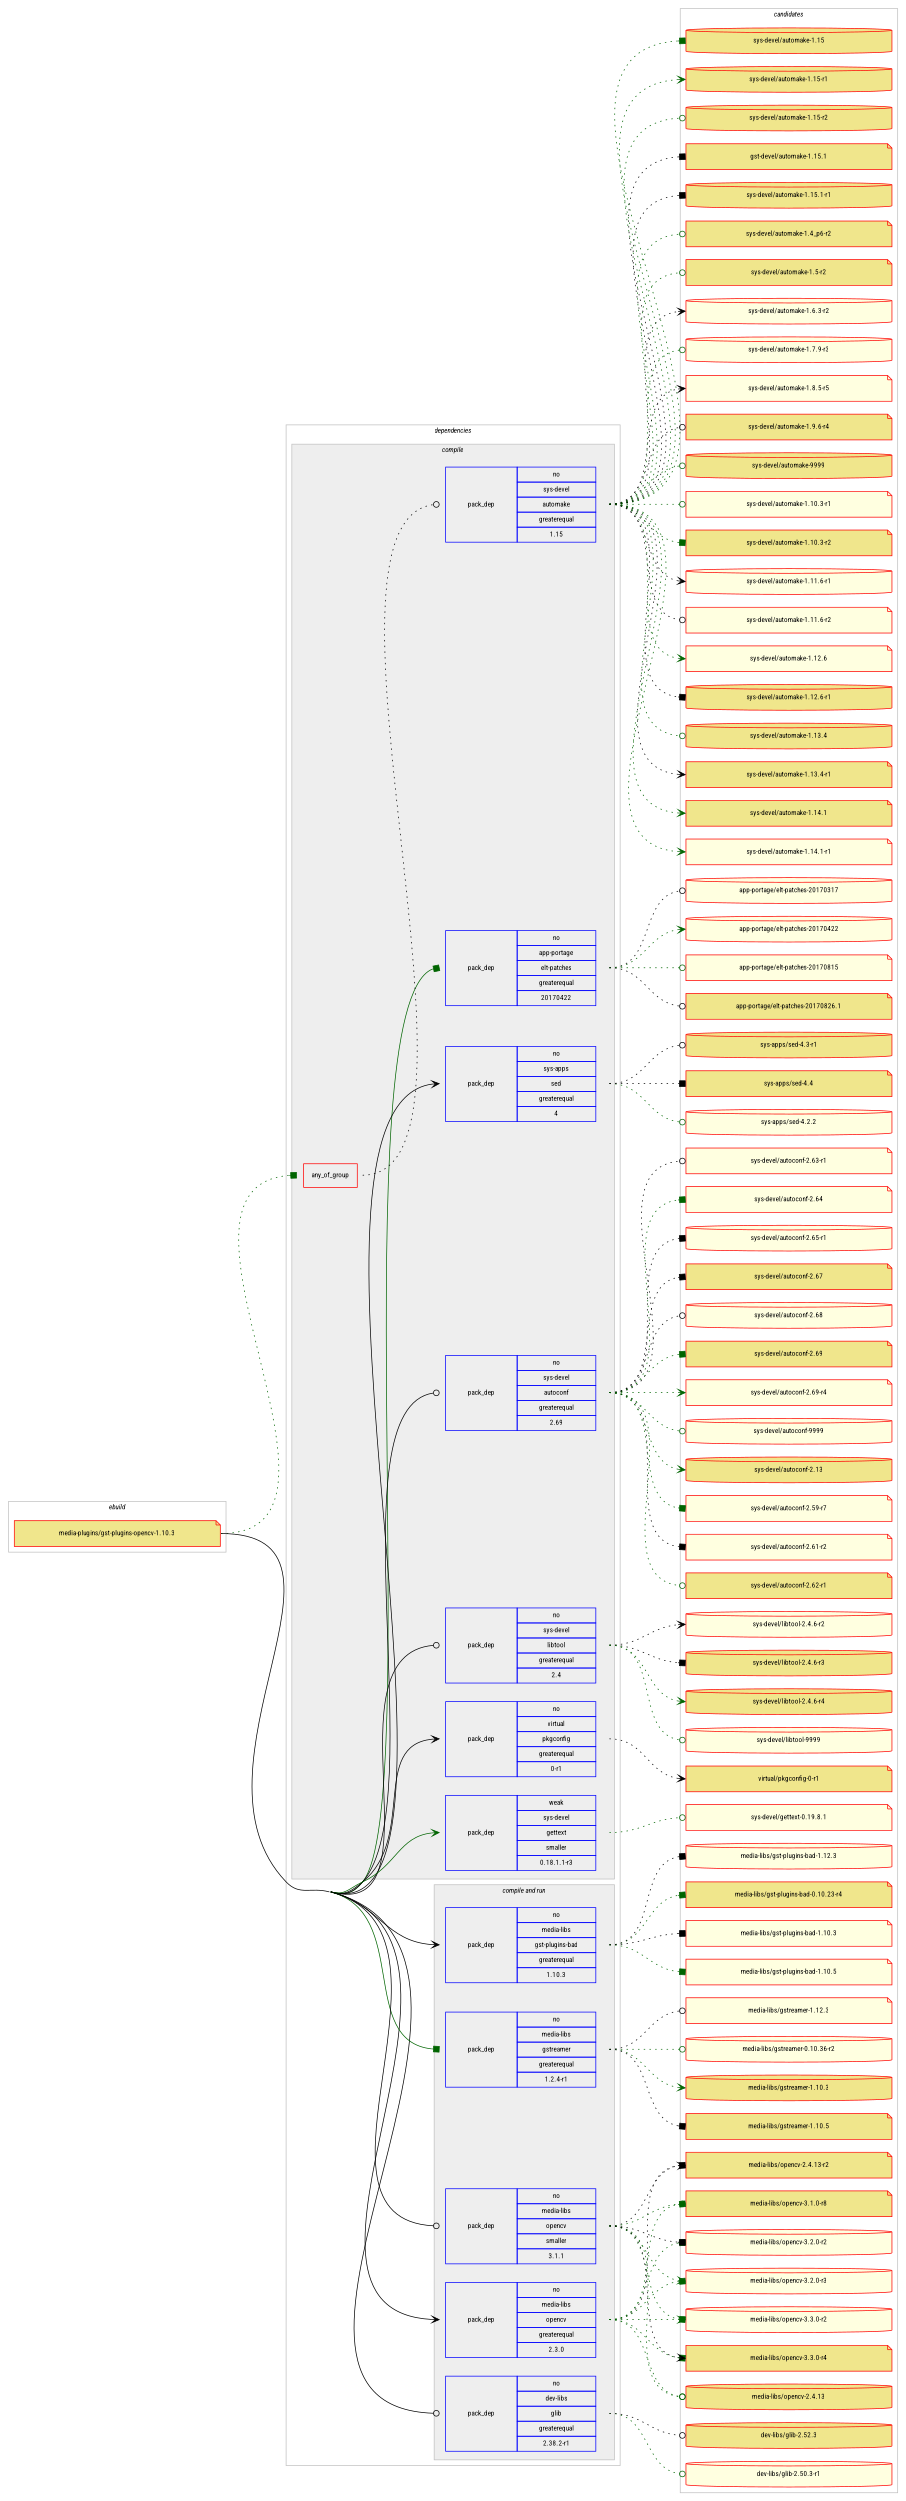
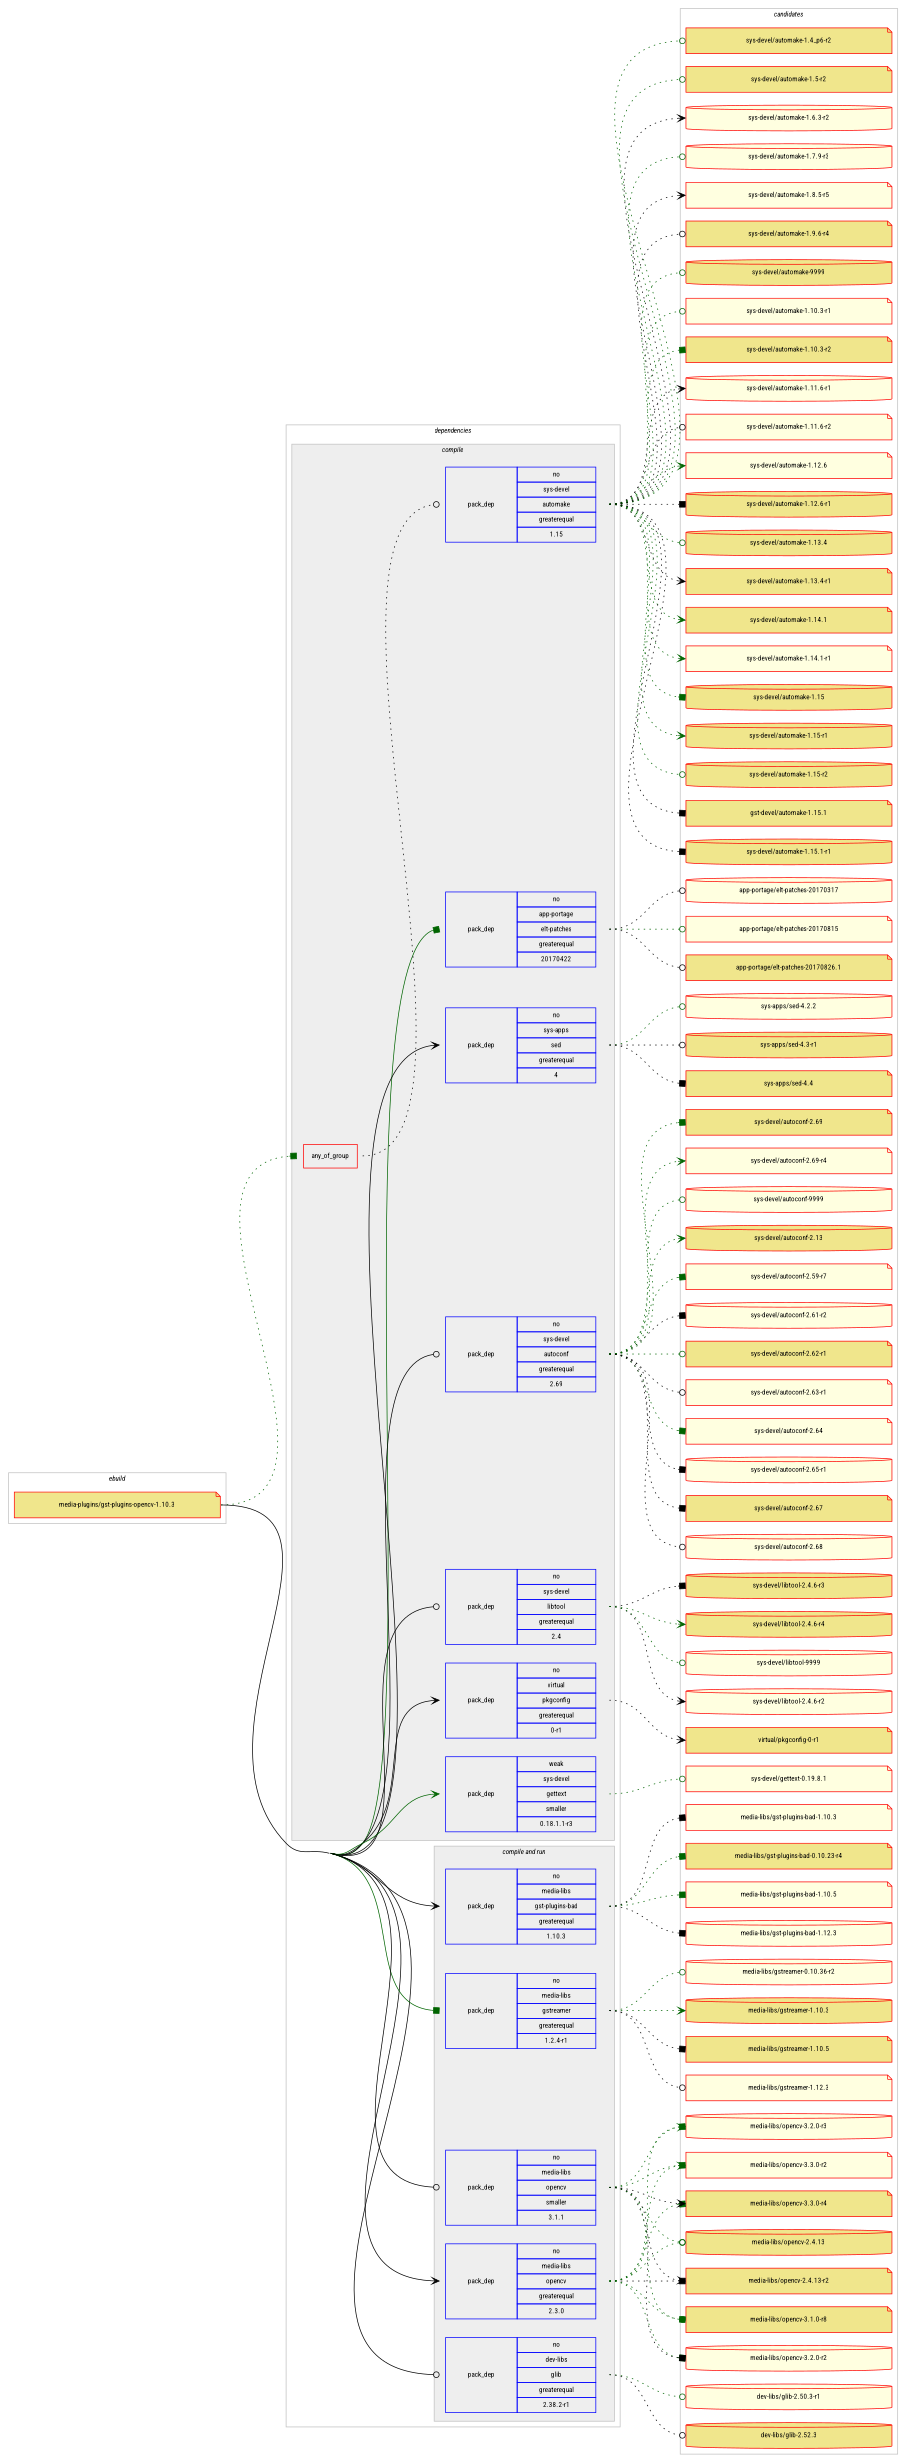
node "app-portage/elt-patches-20170422": removed
node "sys-devel/autoconf-2.61-r2": shape note -> cylinder
node "media-libs/opencv-3.3.0-r2": shape cylinder -> note
